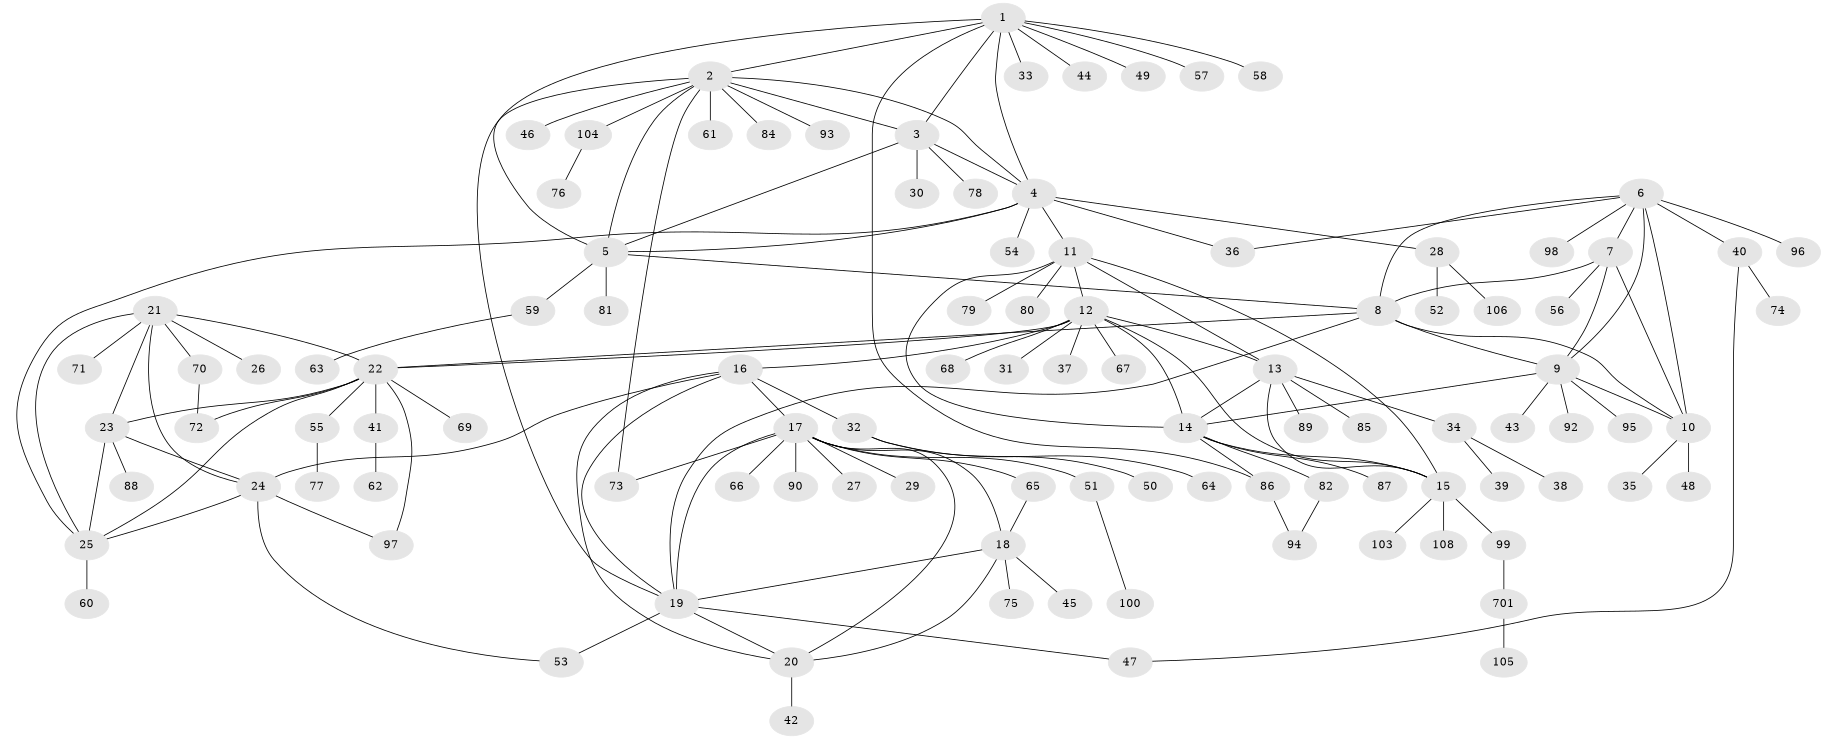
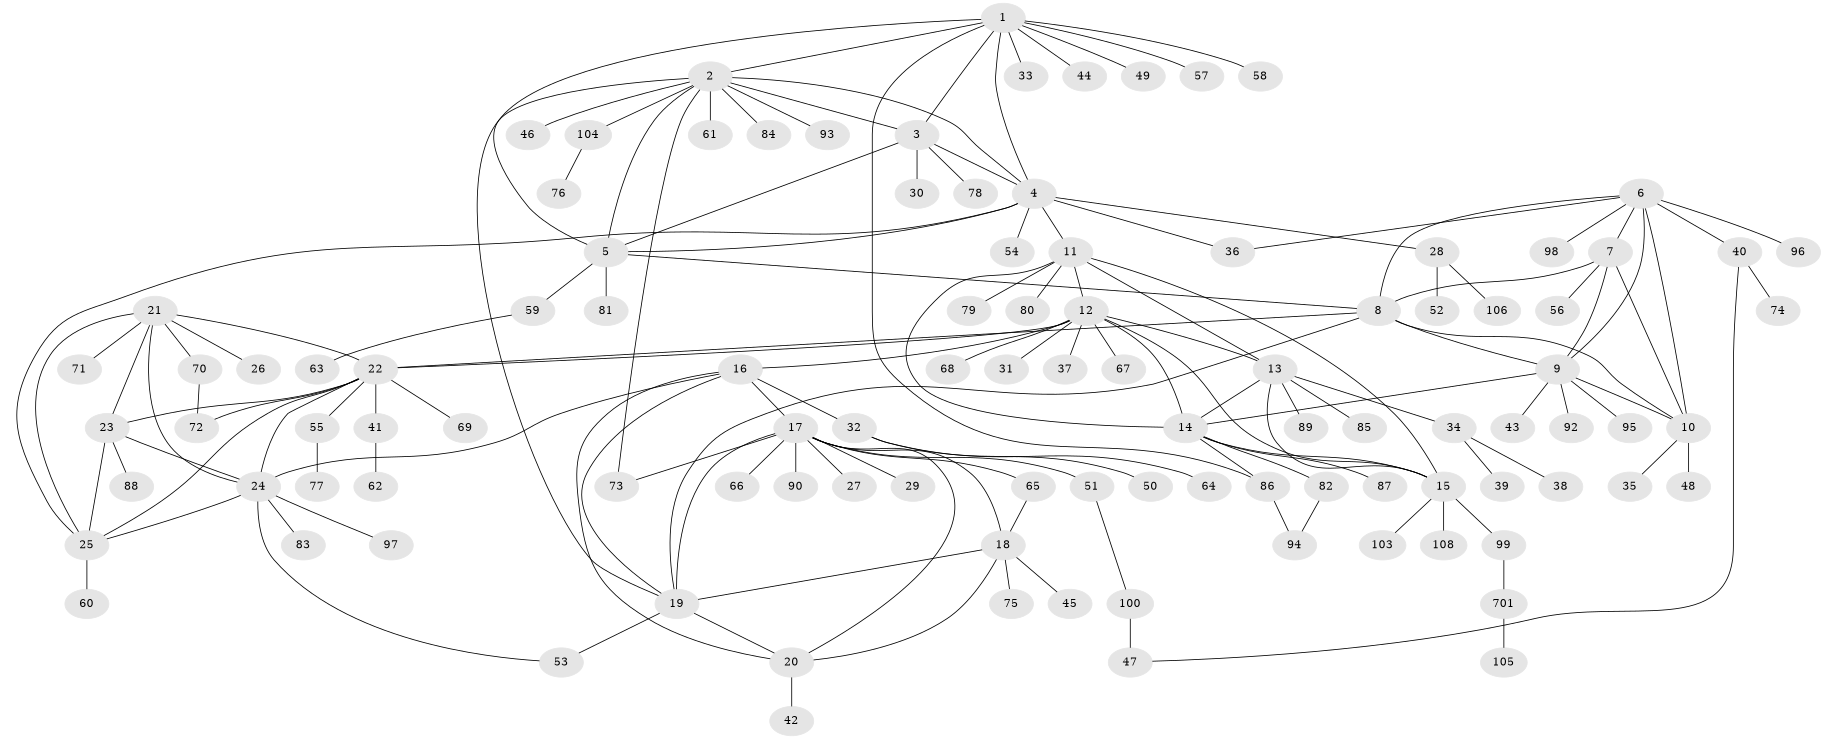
edge "22" -- "97": now "22" -- "24"
node "83": added
edge "19" -- "47": now "100" -- "47"
